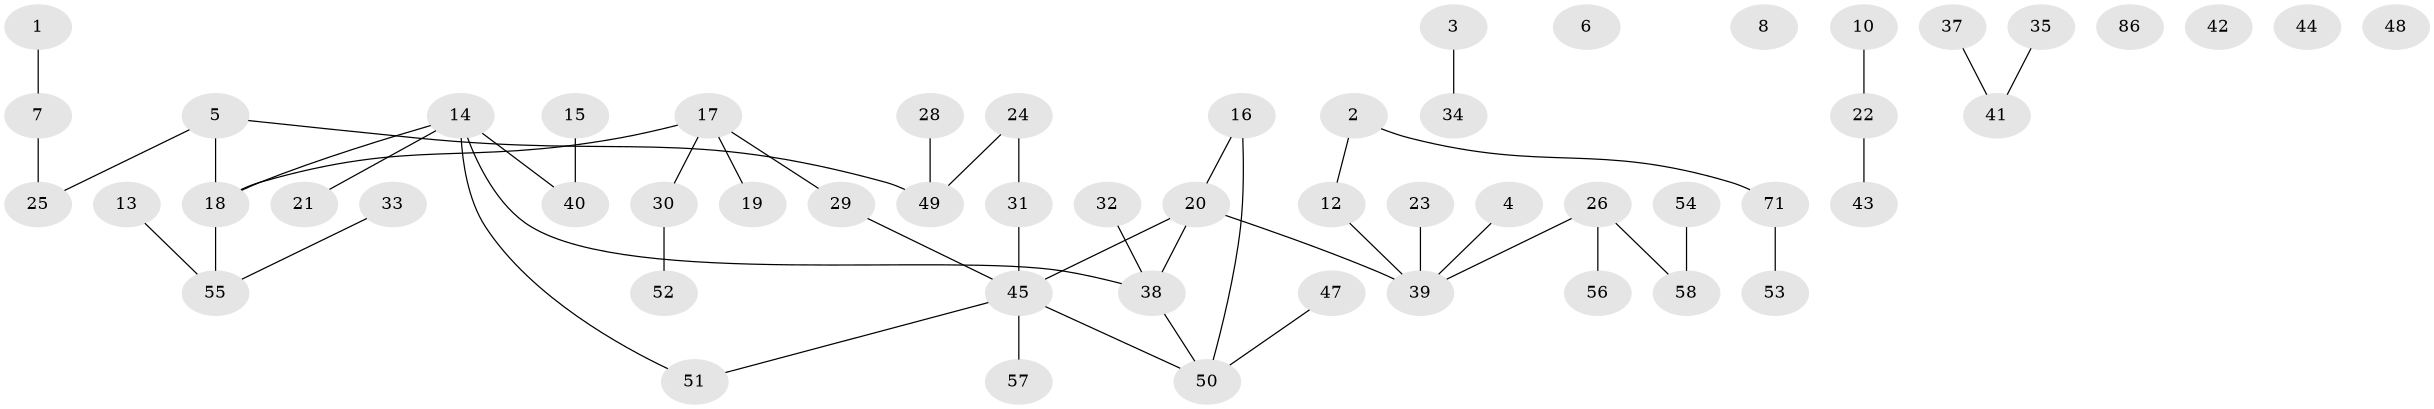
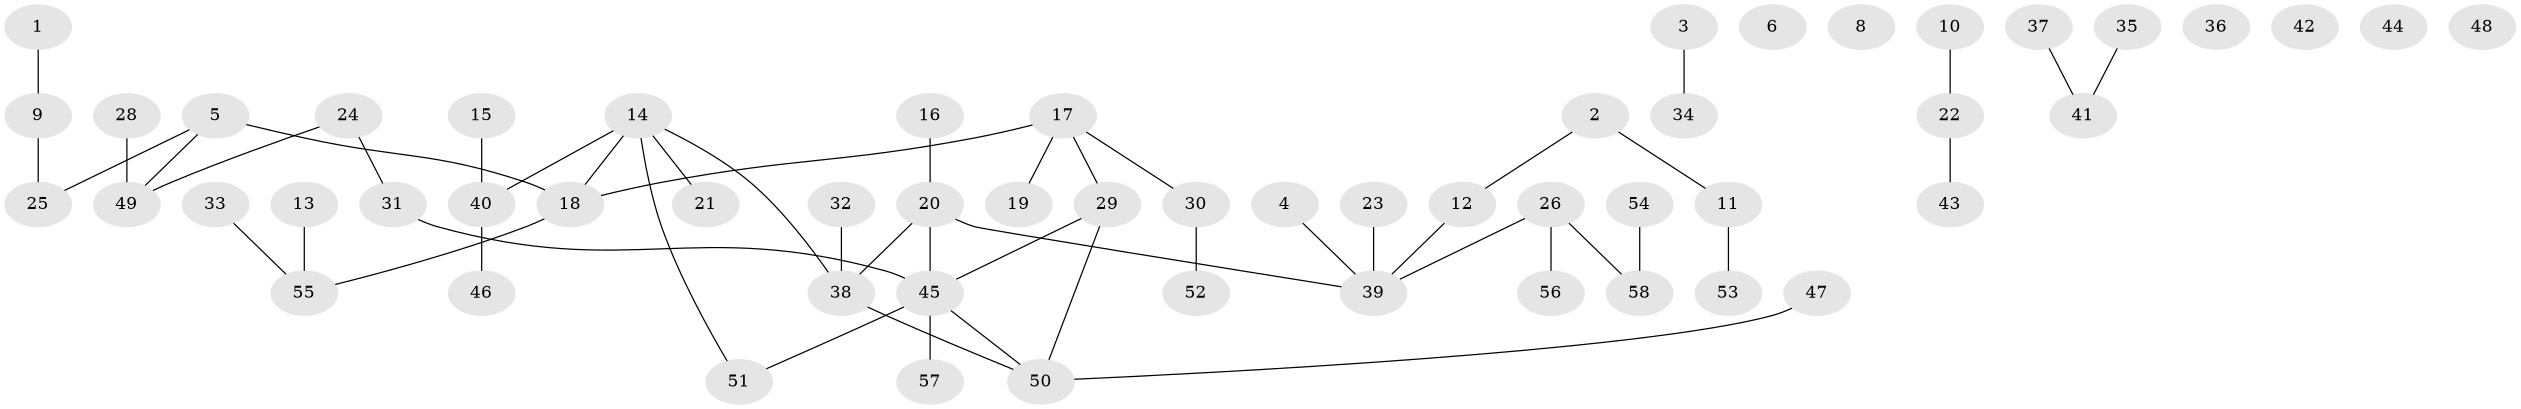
node "86": label "86" -> "36"
node "7": label "7" -> "9"
node "71": label "71" -> "11"
edge "16" -- "50": now "29" -- "50"
node "46": added
